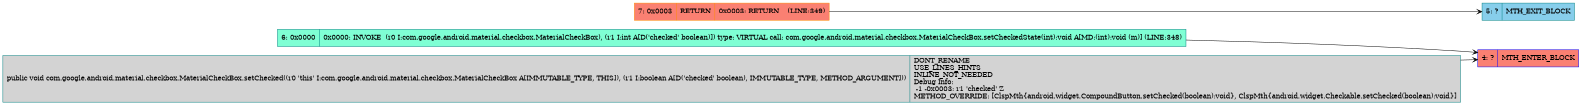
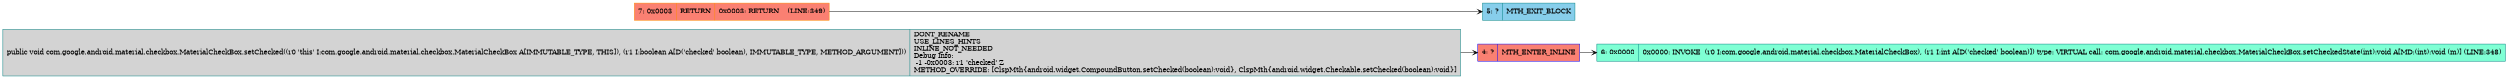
edge "6: 0x0000" -> "4: ?": reversed
node "4: ?": text "MTH_ENTER_BLOCK" -> "MTH_ENTER_INLINE"
